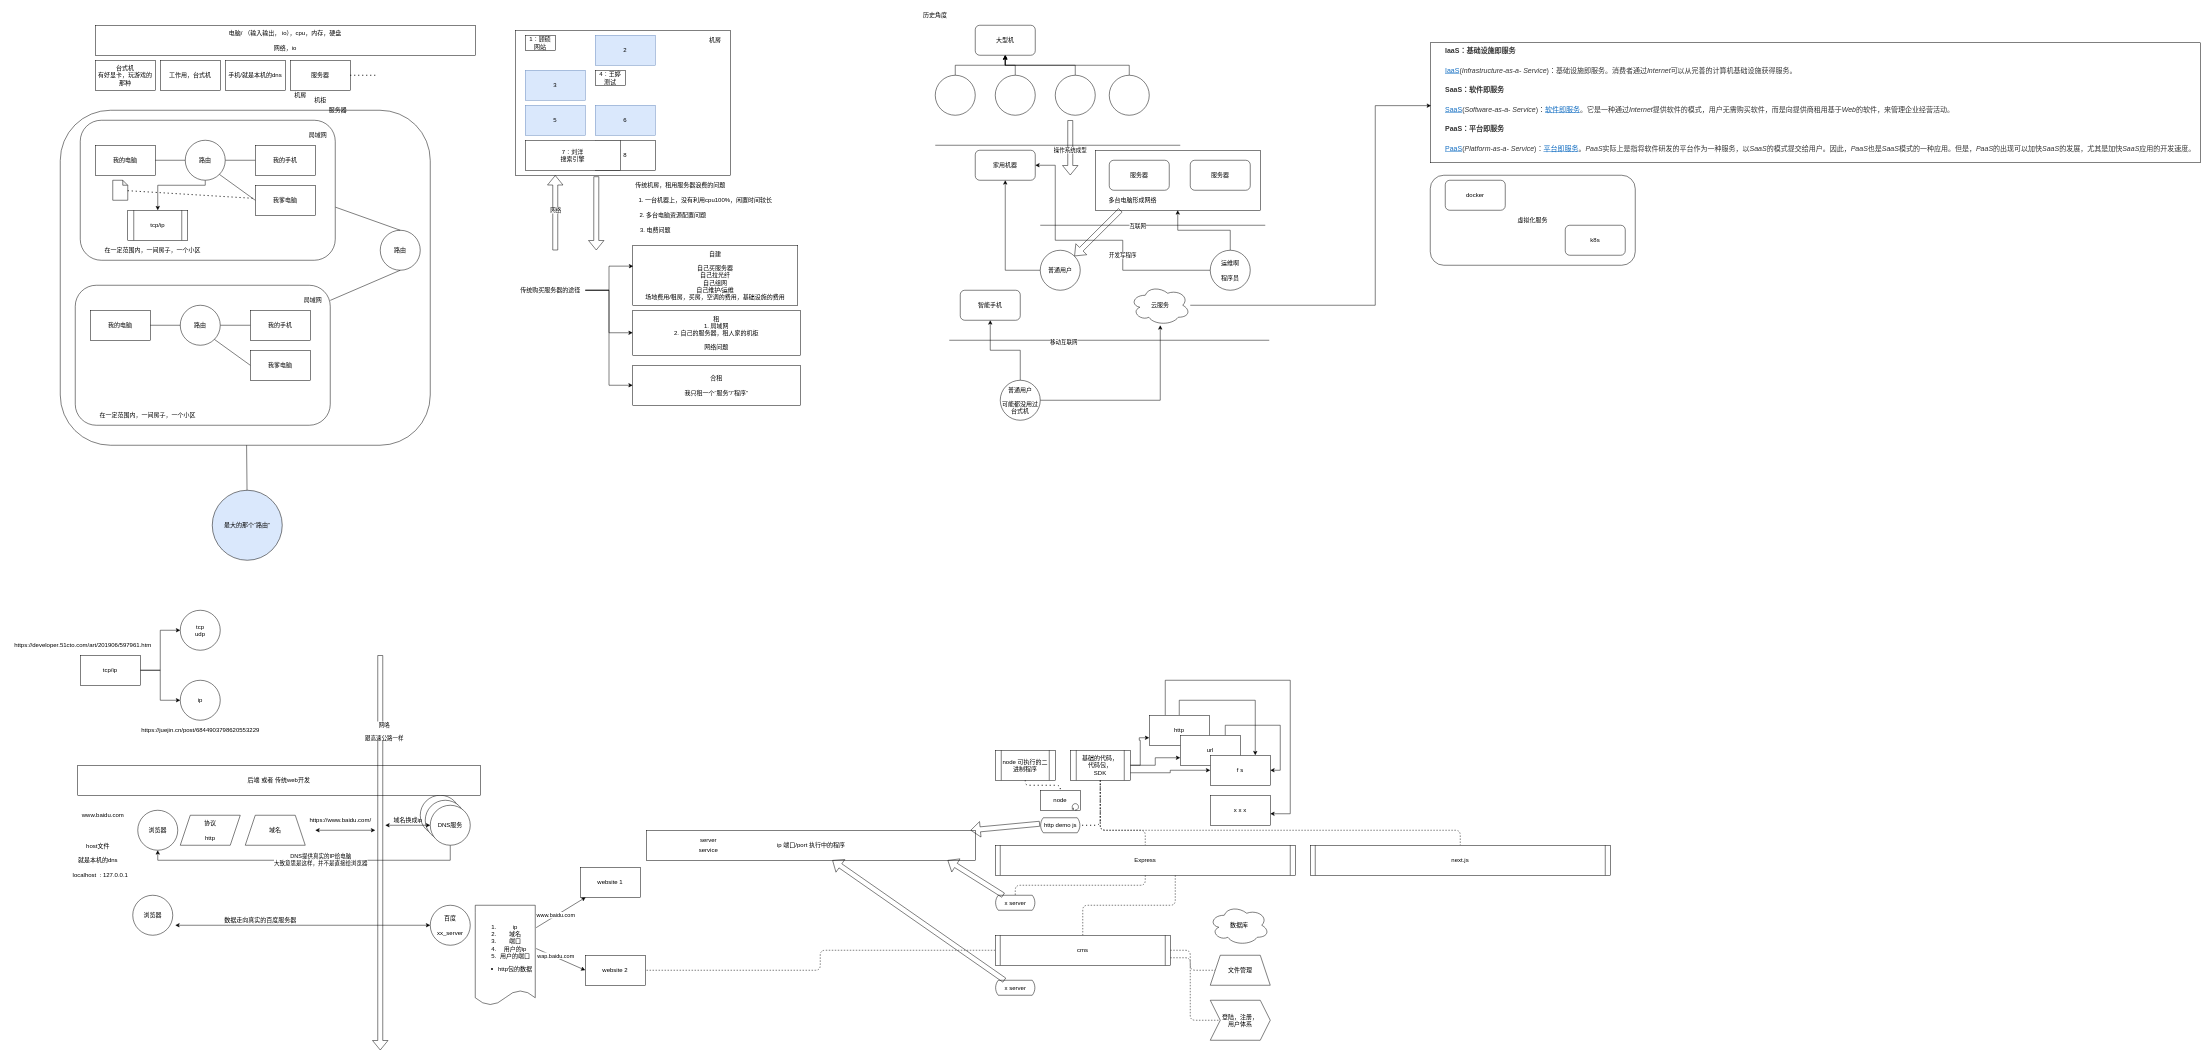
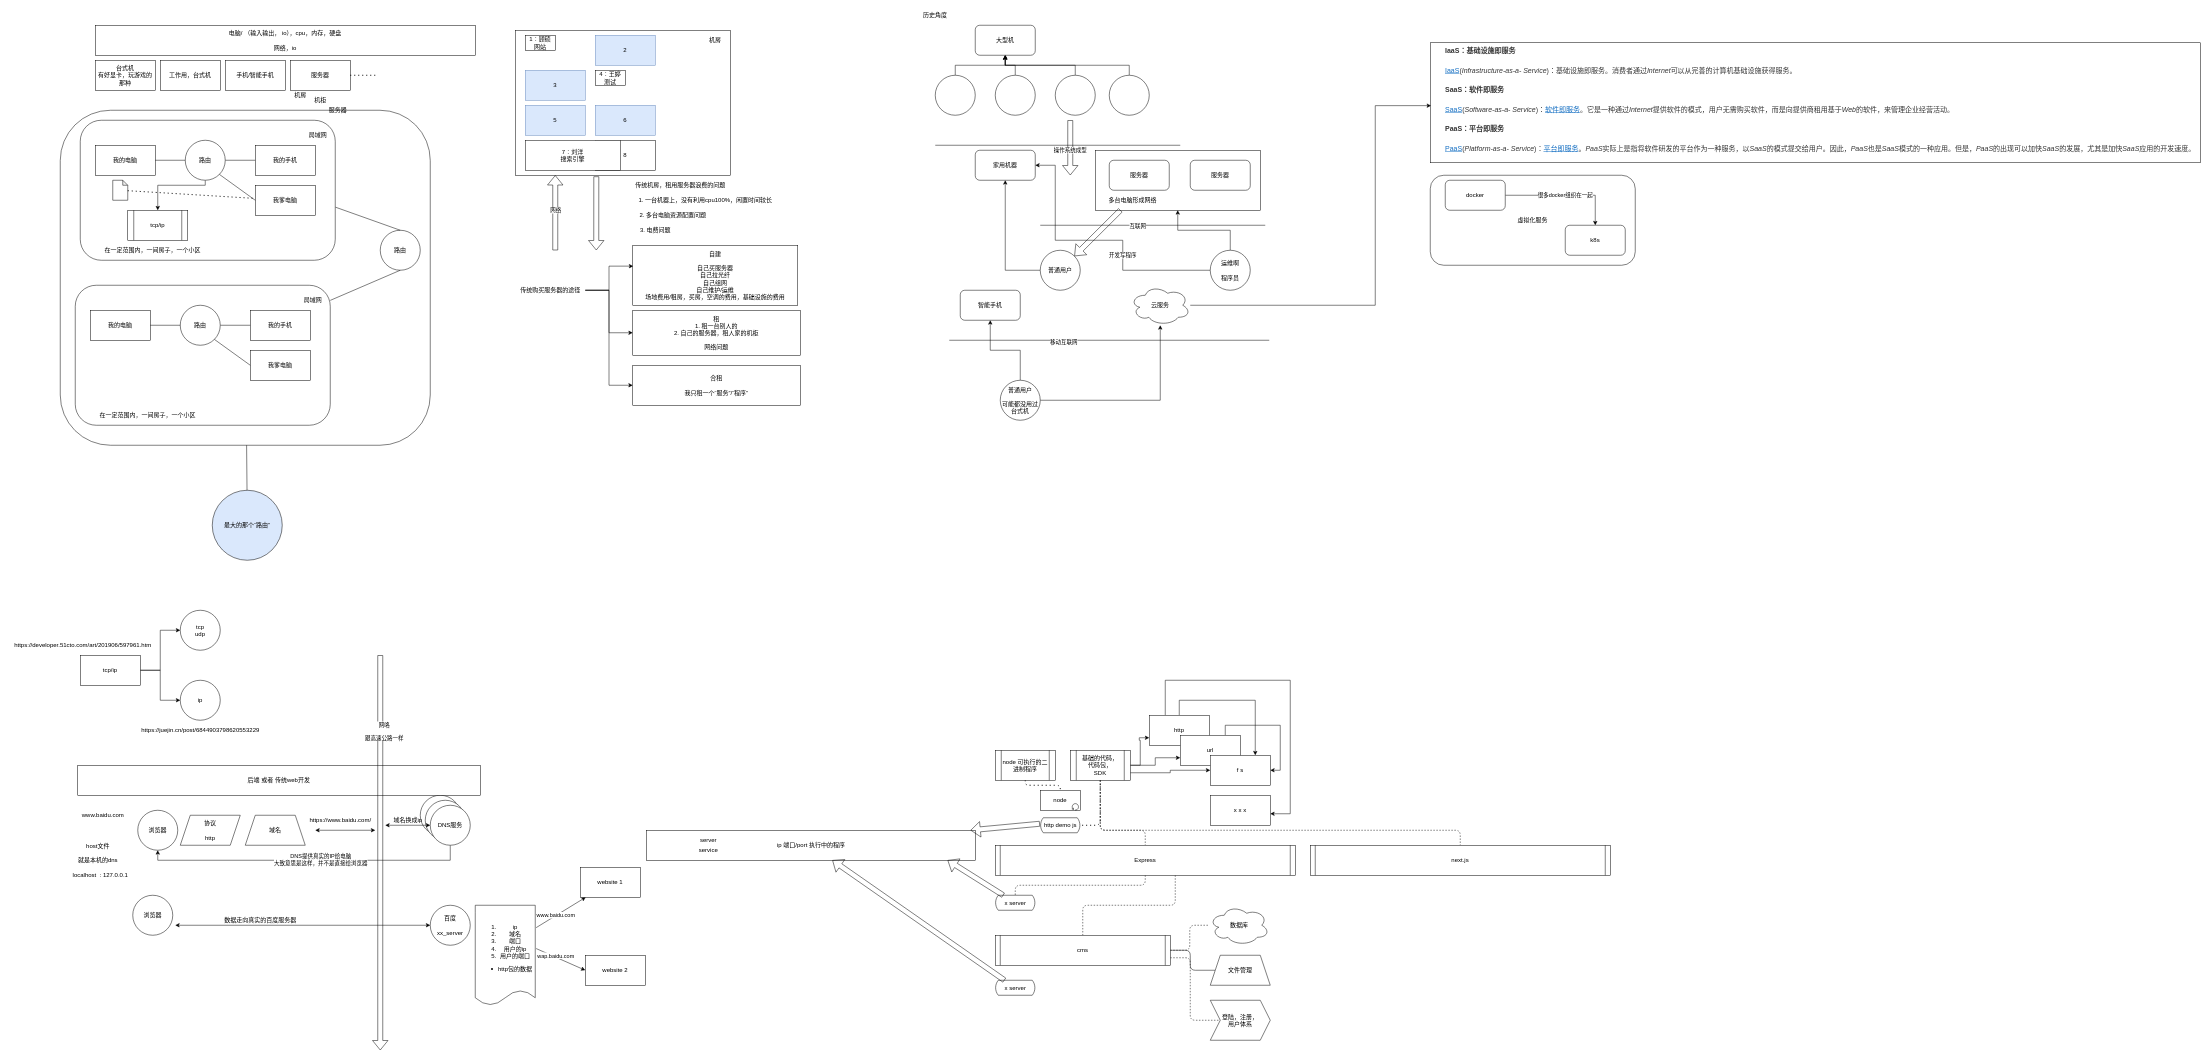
node "手机/就是本机的dns": label "手机/就是本机的dns" -> "手机/智能手机"
edge "docker" -> "k8s": added, label "很多docker组织在一起"
node "租 1. 局域网 2. 自己的服务器，租人家的机柜 网络问题": label "租 1. 局域网 2. 自己的服务器，租人家的机柜 网络问题" -> "租 1. 租一台别人的 2. 自己的服务器，租人家的机柜 网络问题"
edge "cms" -- "website 2": now "cms" -- "数据库"
edge "cms" -- "文件管理": style dashed -> solid
